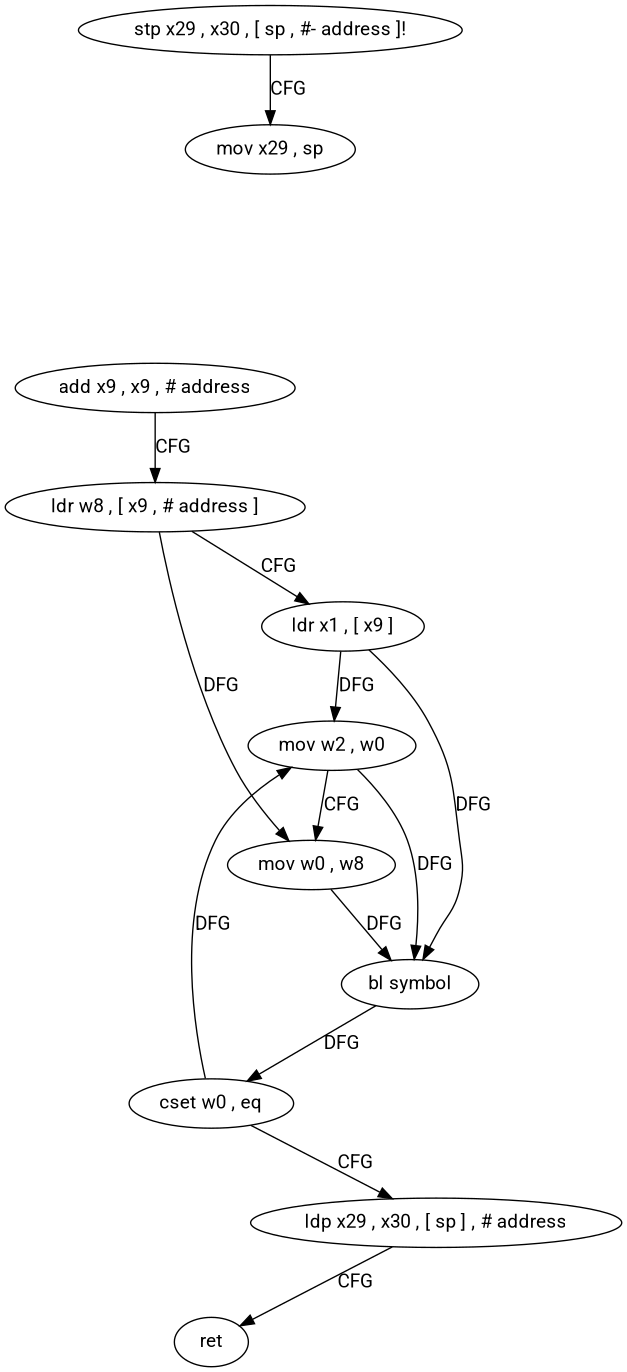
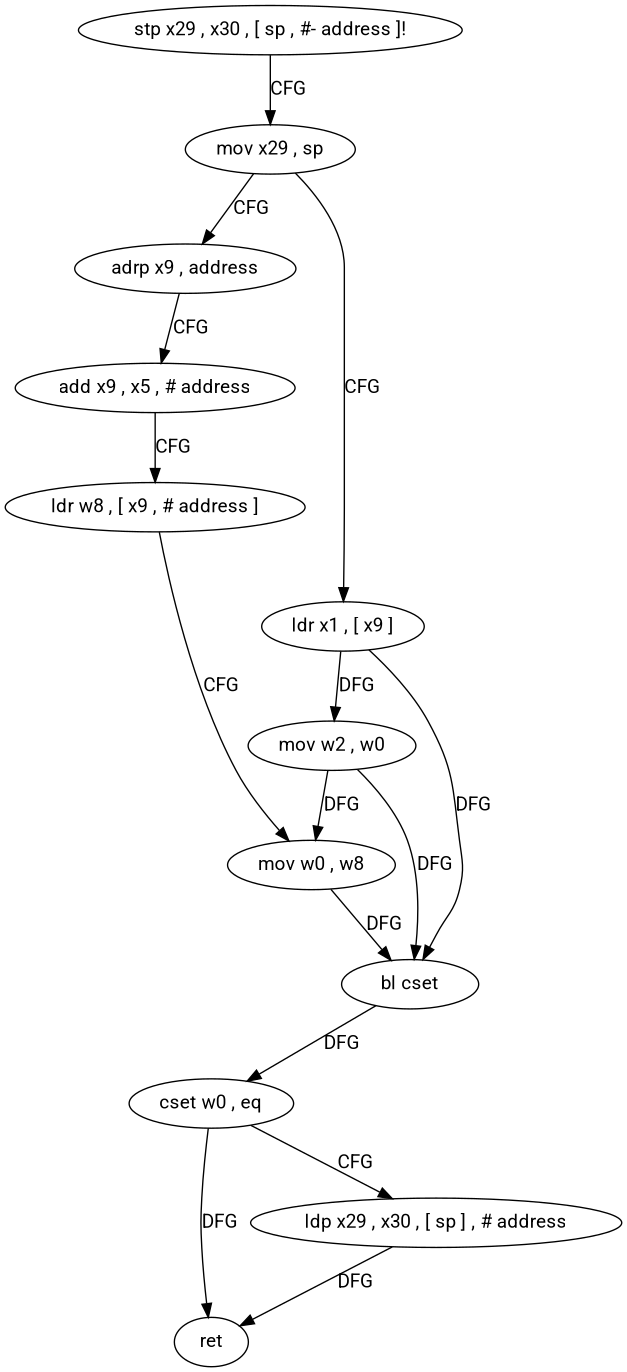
node "adrp x9 , address": added
node "add x9 , x9 , # address": label "add x9 , x9 , # address" -> "add x9 , x5 , # address"
edge "ldr w8 , [ x9 , # address ]" -> "ldr x1 , [ x9 ]": now "mov x29 , sp" -> "ldr x1 , [ x9 ]"
edge "ldr w8 , [ x9 , # address ]" -> "mov w0 , w8": label "DFG" -> "CFG"
edge "mov w2 , w0" -> "mov w0 , w8": label "CFG" -> "DFG"
edge "cset w0 , eq" -> "mov w2 , w0": now "cset w0 , eq" -> "ret"
node "bl symbol": label "bl symbol" -> "bl cset"
edge "ldp x29 , x30 , [ sp ] , # address" -> "ret": label "CFG" -> "DFG"
